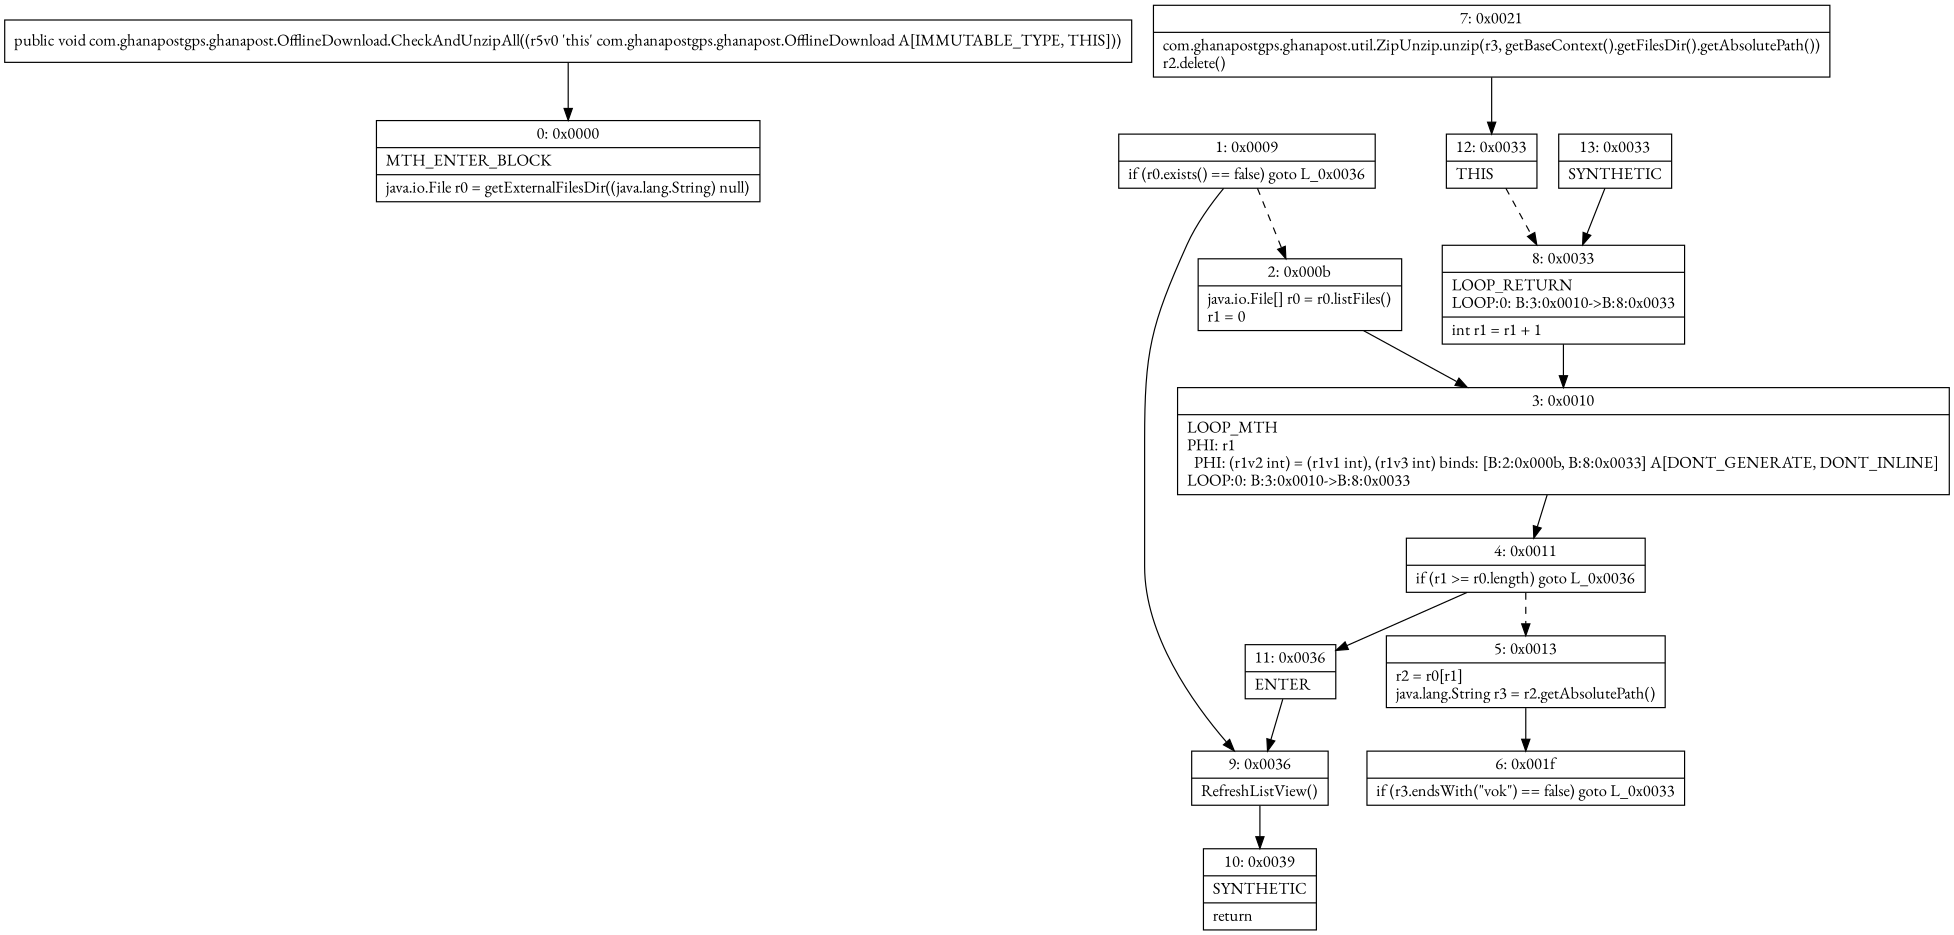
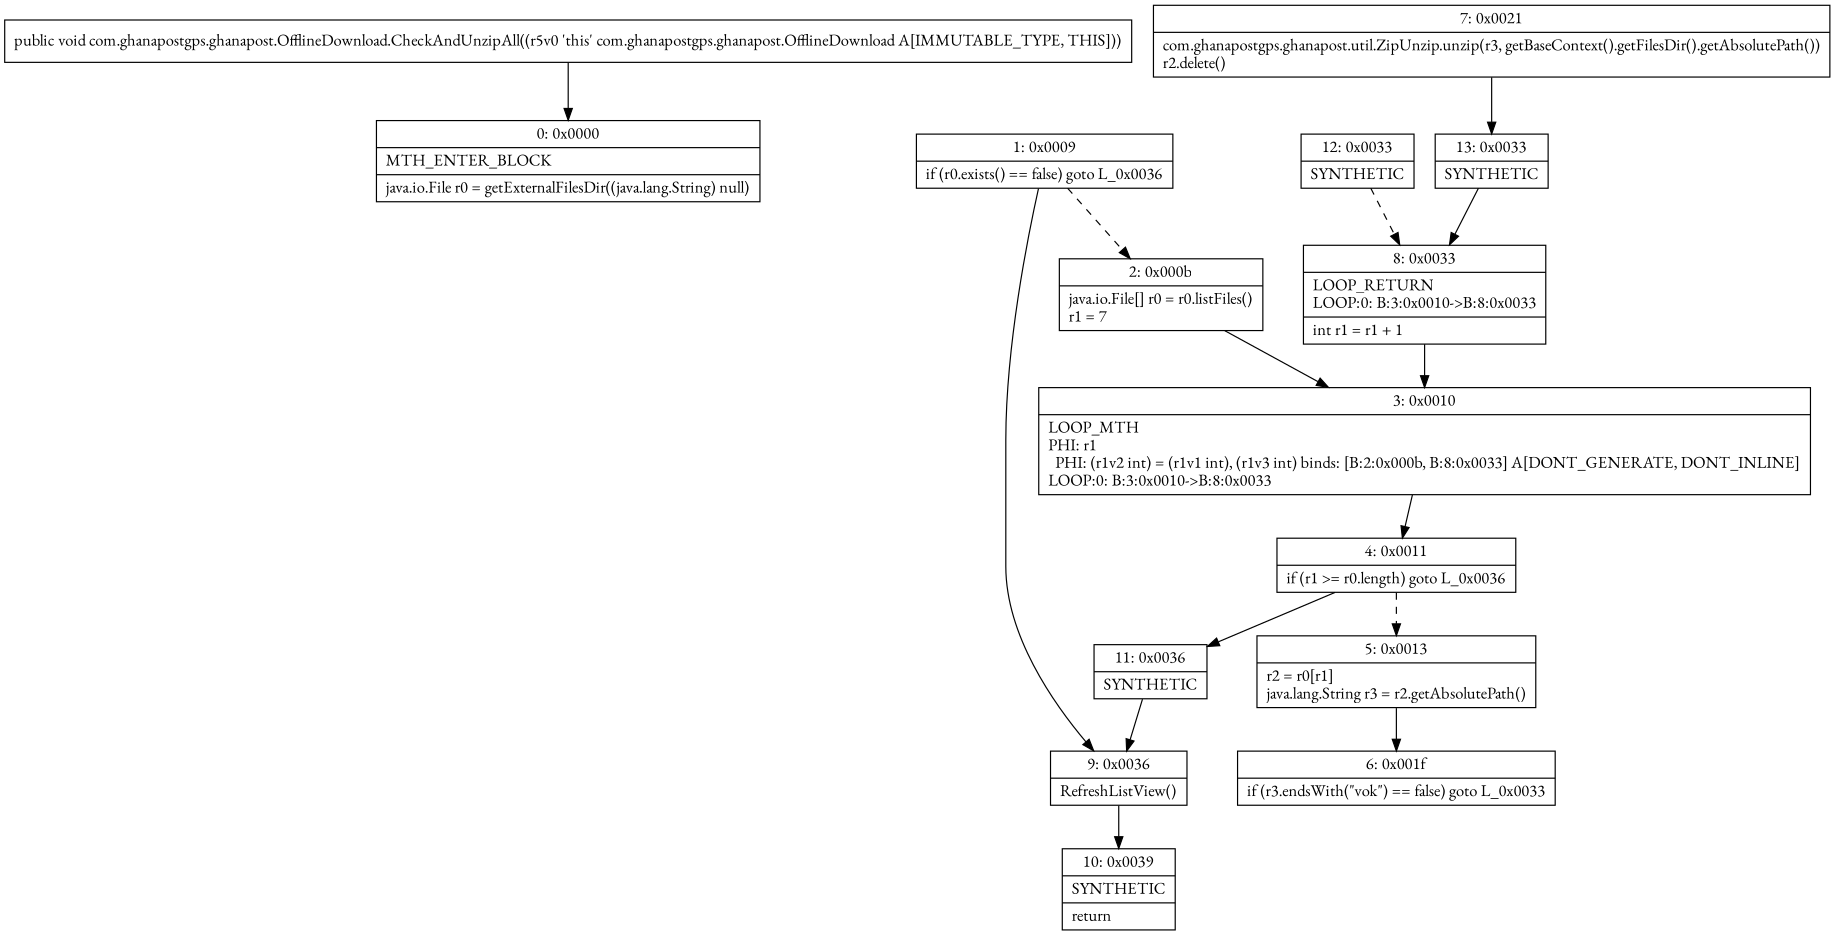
edge "7: 0x0021" -> "12: 0x0033": now "7: 0x0021" -> "13: 0x0033"
node "12: 0x0033": text "THIS" -> "SYNTHETIC"
node "2: 0x000b": text "r1 = 0" -> "r1 = 7"
node "11: 0x0036": text "ENTER" -> "SYNTHETIC"
